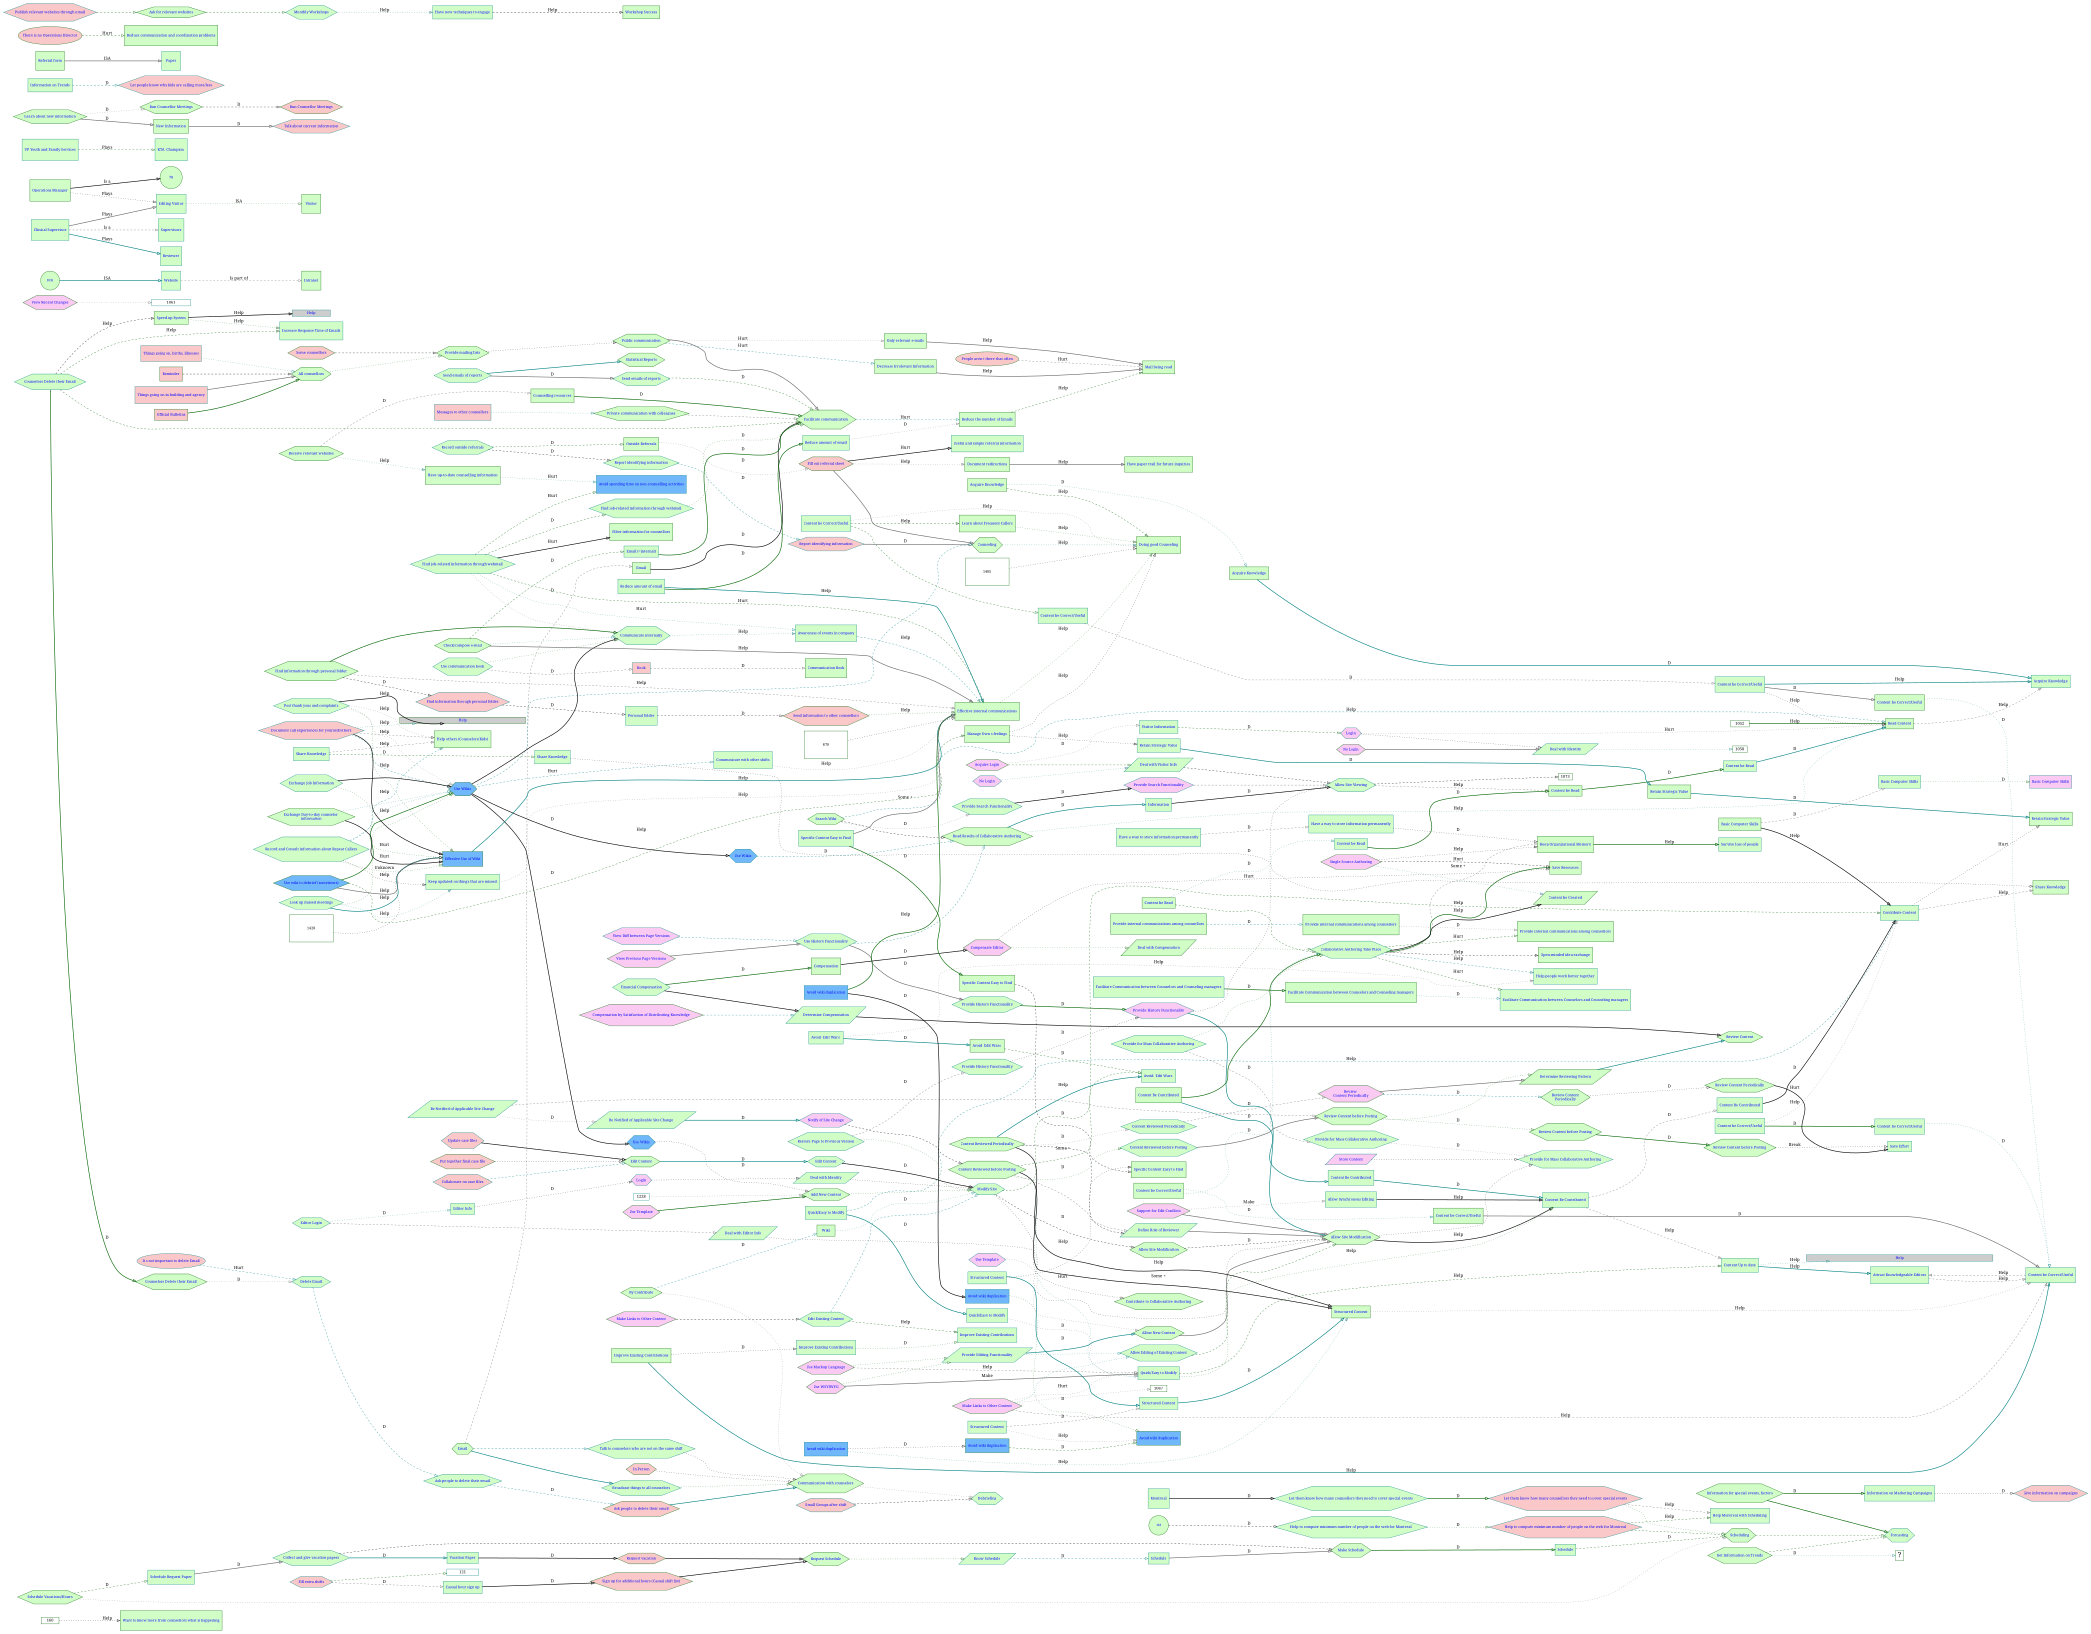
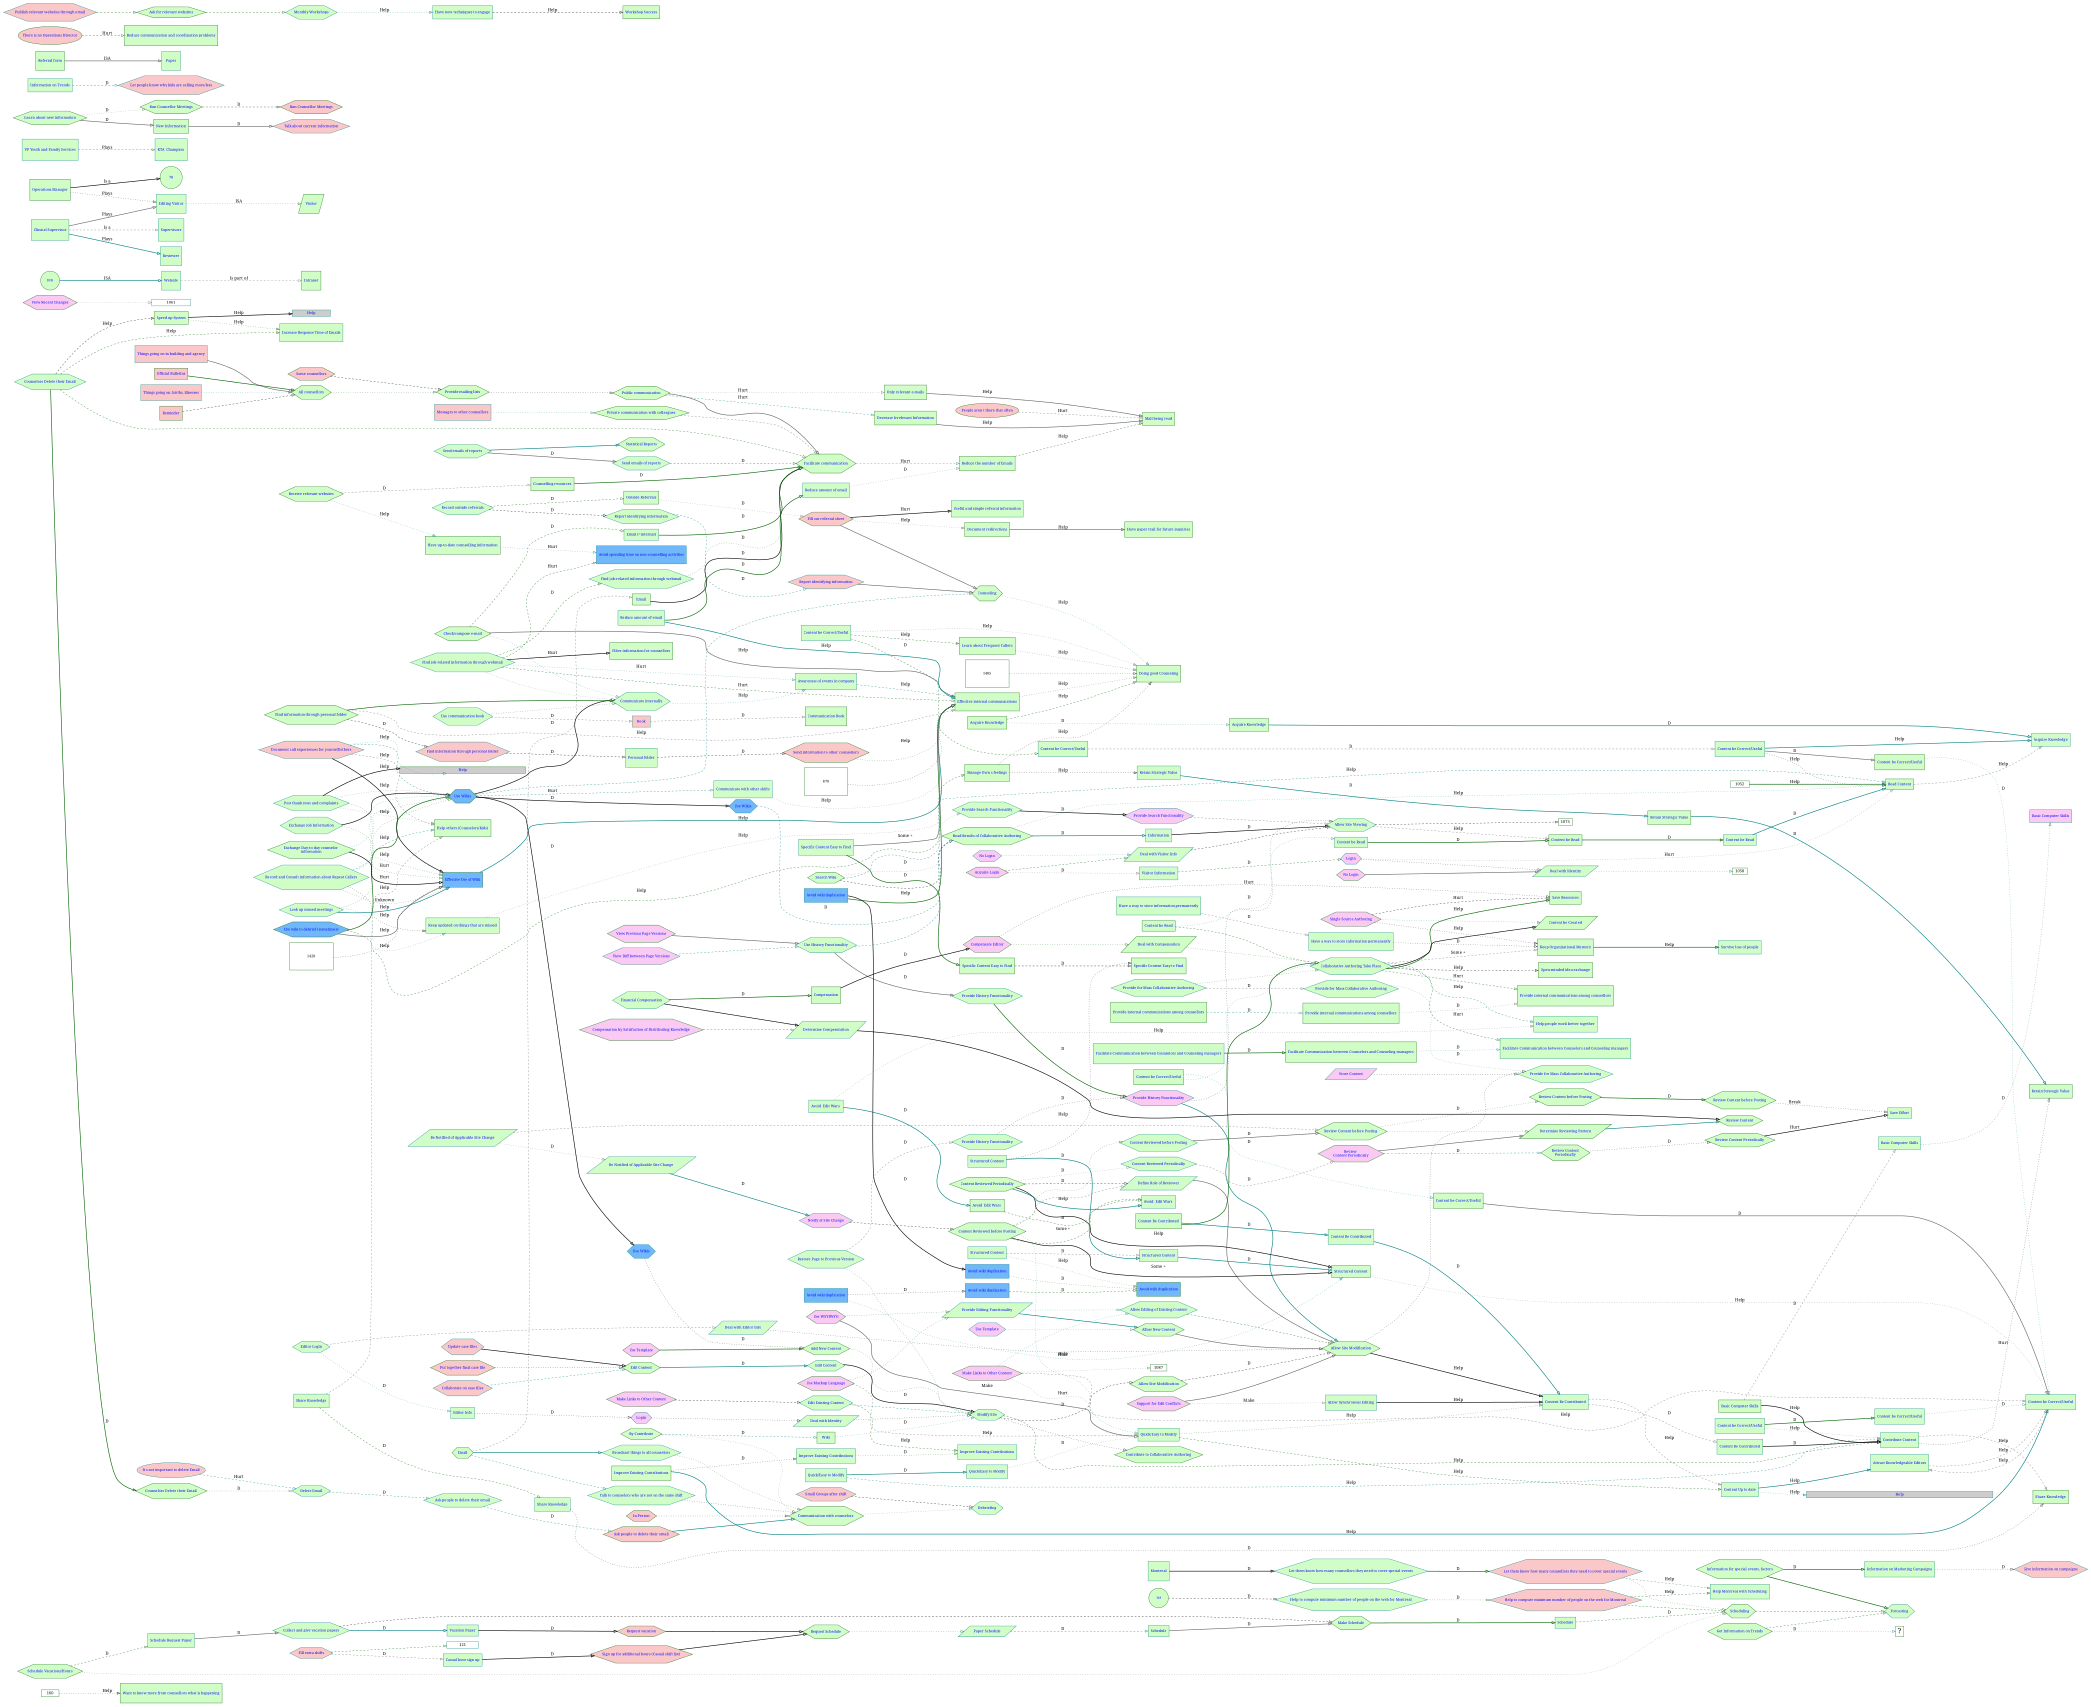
node "Visitor": shape box -> parallelogram
node "1228": removed
node "Know Schedule": label "Know Schedule" -> "Paper Schedule"
